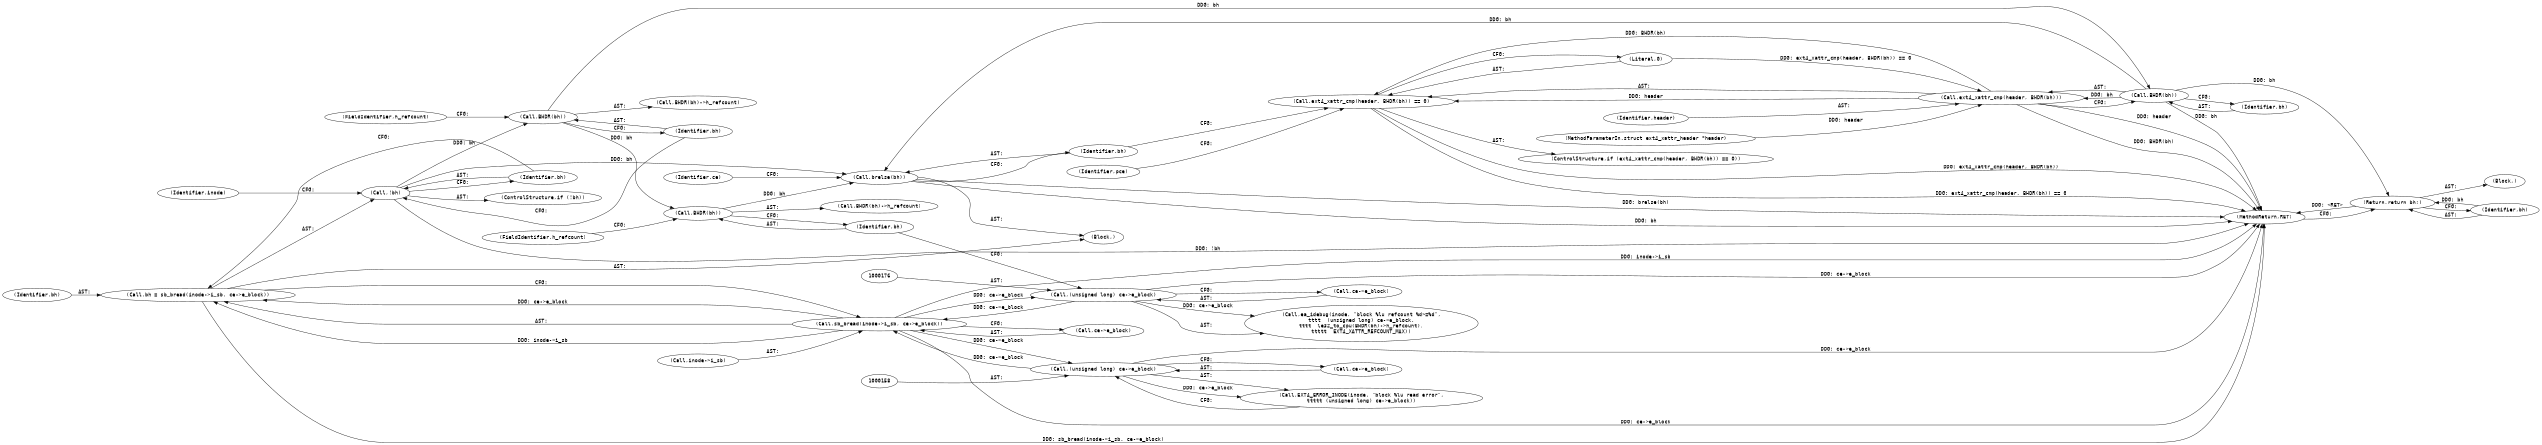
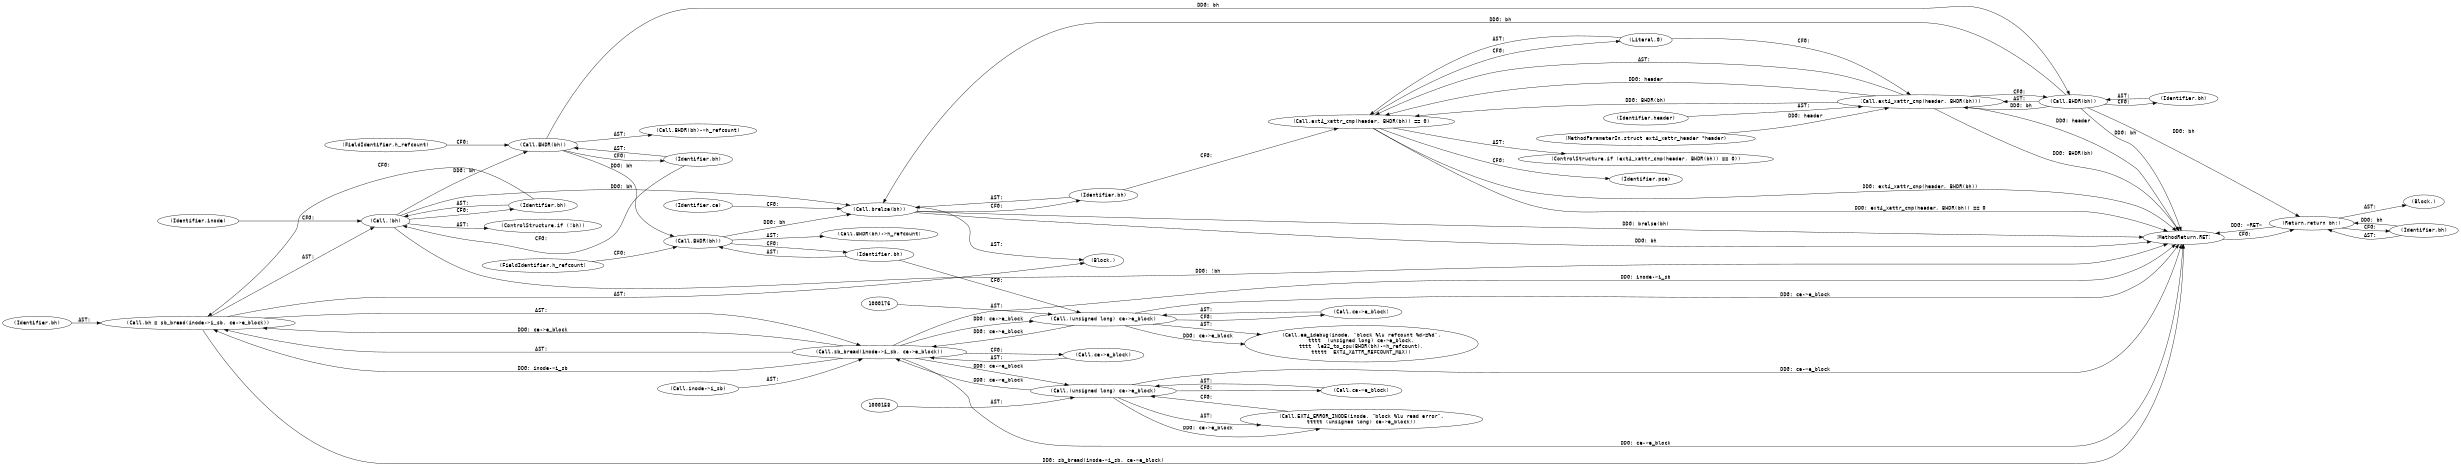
edge "(Literal,0)" -> "(Call,ext4_xattr_cmp(header, BHDR(bh)))": label "DDG: ext4_xattr_cmp(header, BHDR(bh)) == 0" -> "CFG: "
edge "(Identifier,pce)" -> "(Call,ext4_xattr_cmp(header, BHDR(bh)) == 0)": reversed
edge "(Call,bh = sb_bread(inode->i_sb, ce->e_block))" -> "(Call,sb_bread(inode->i_sb, ce->e_block))": label "CFG: " -> "AST: "
